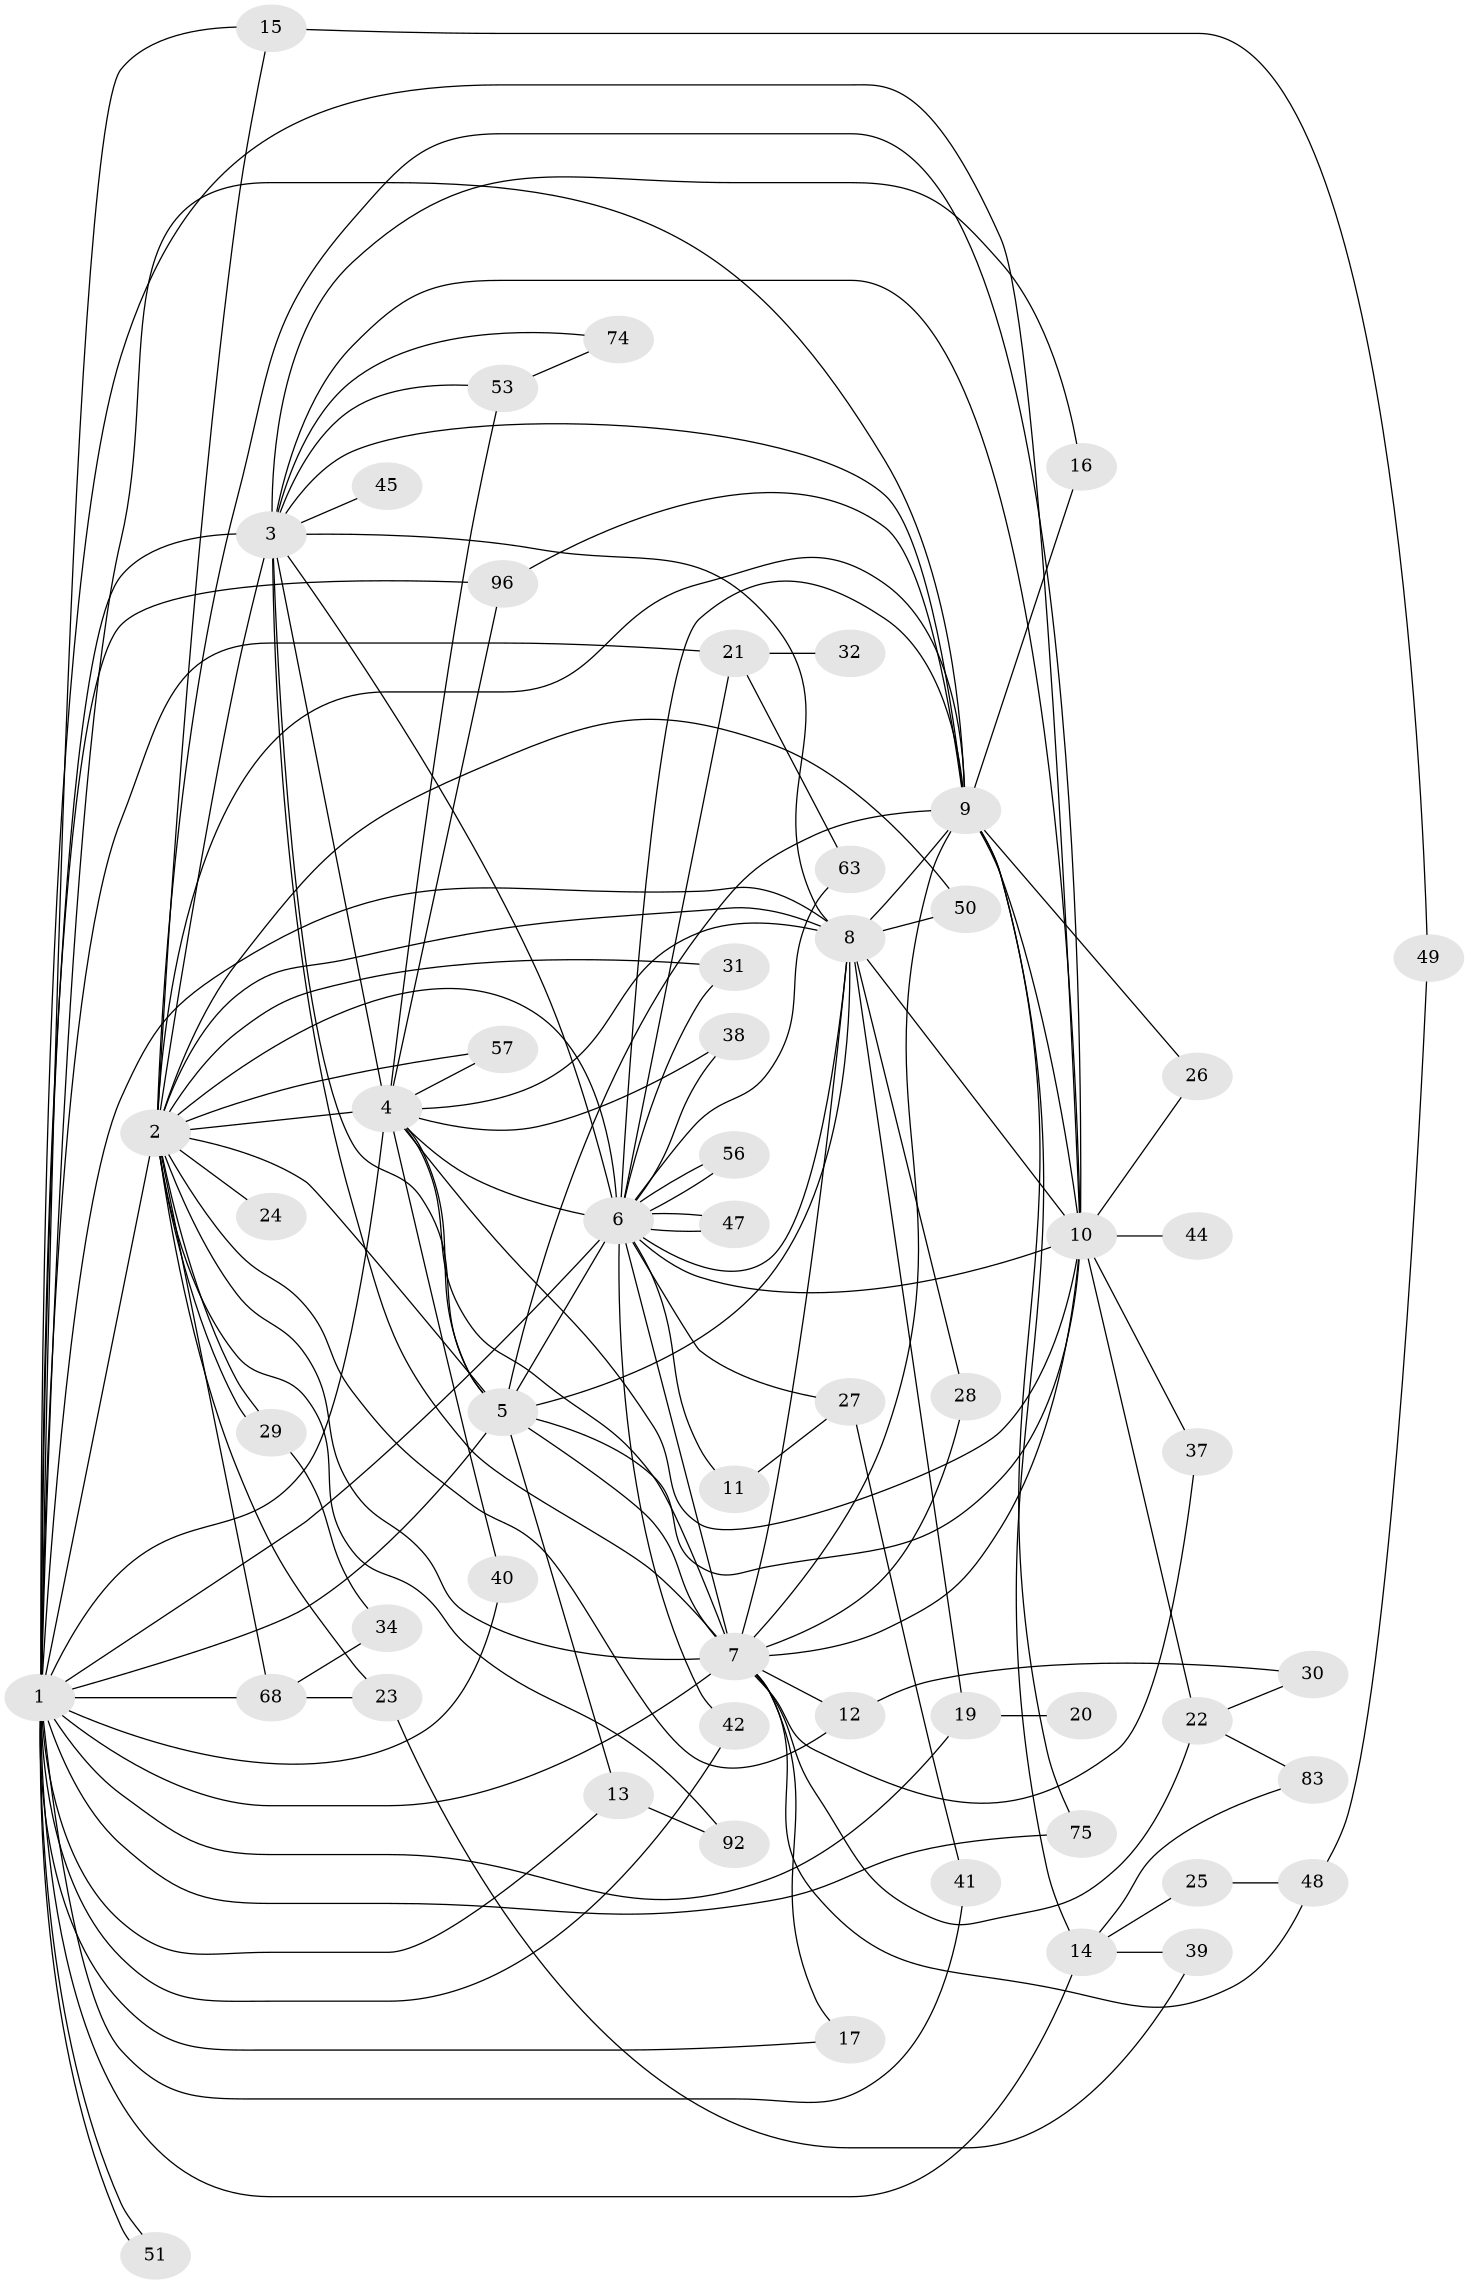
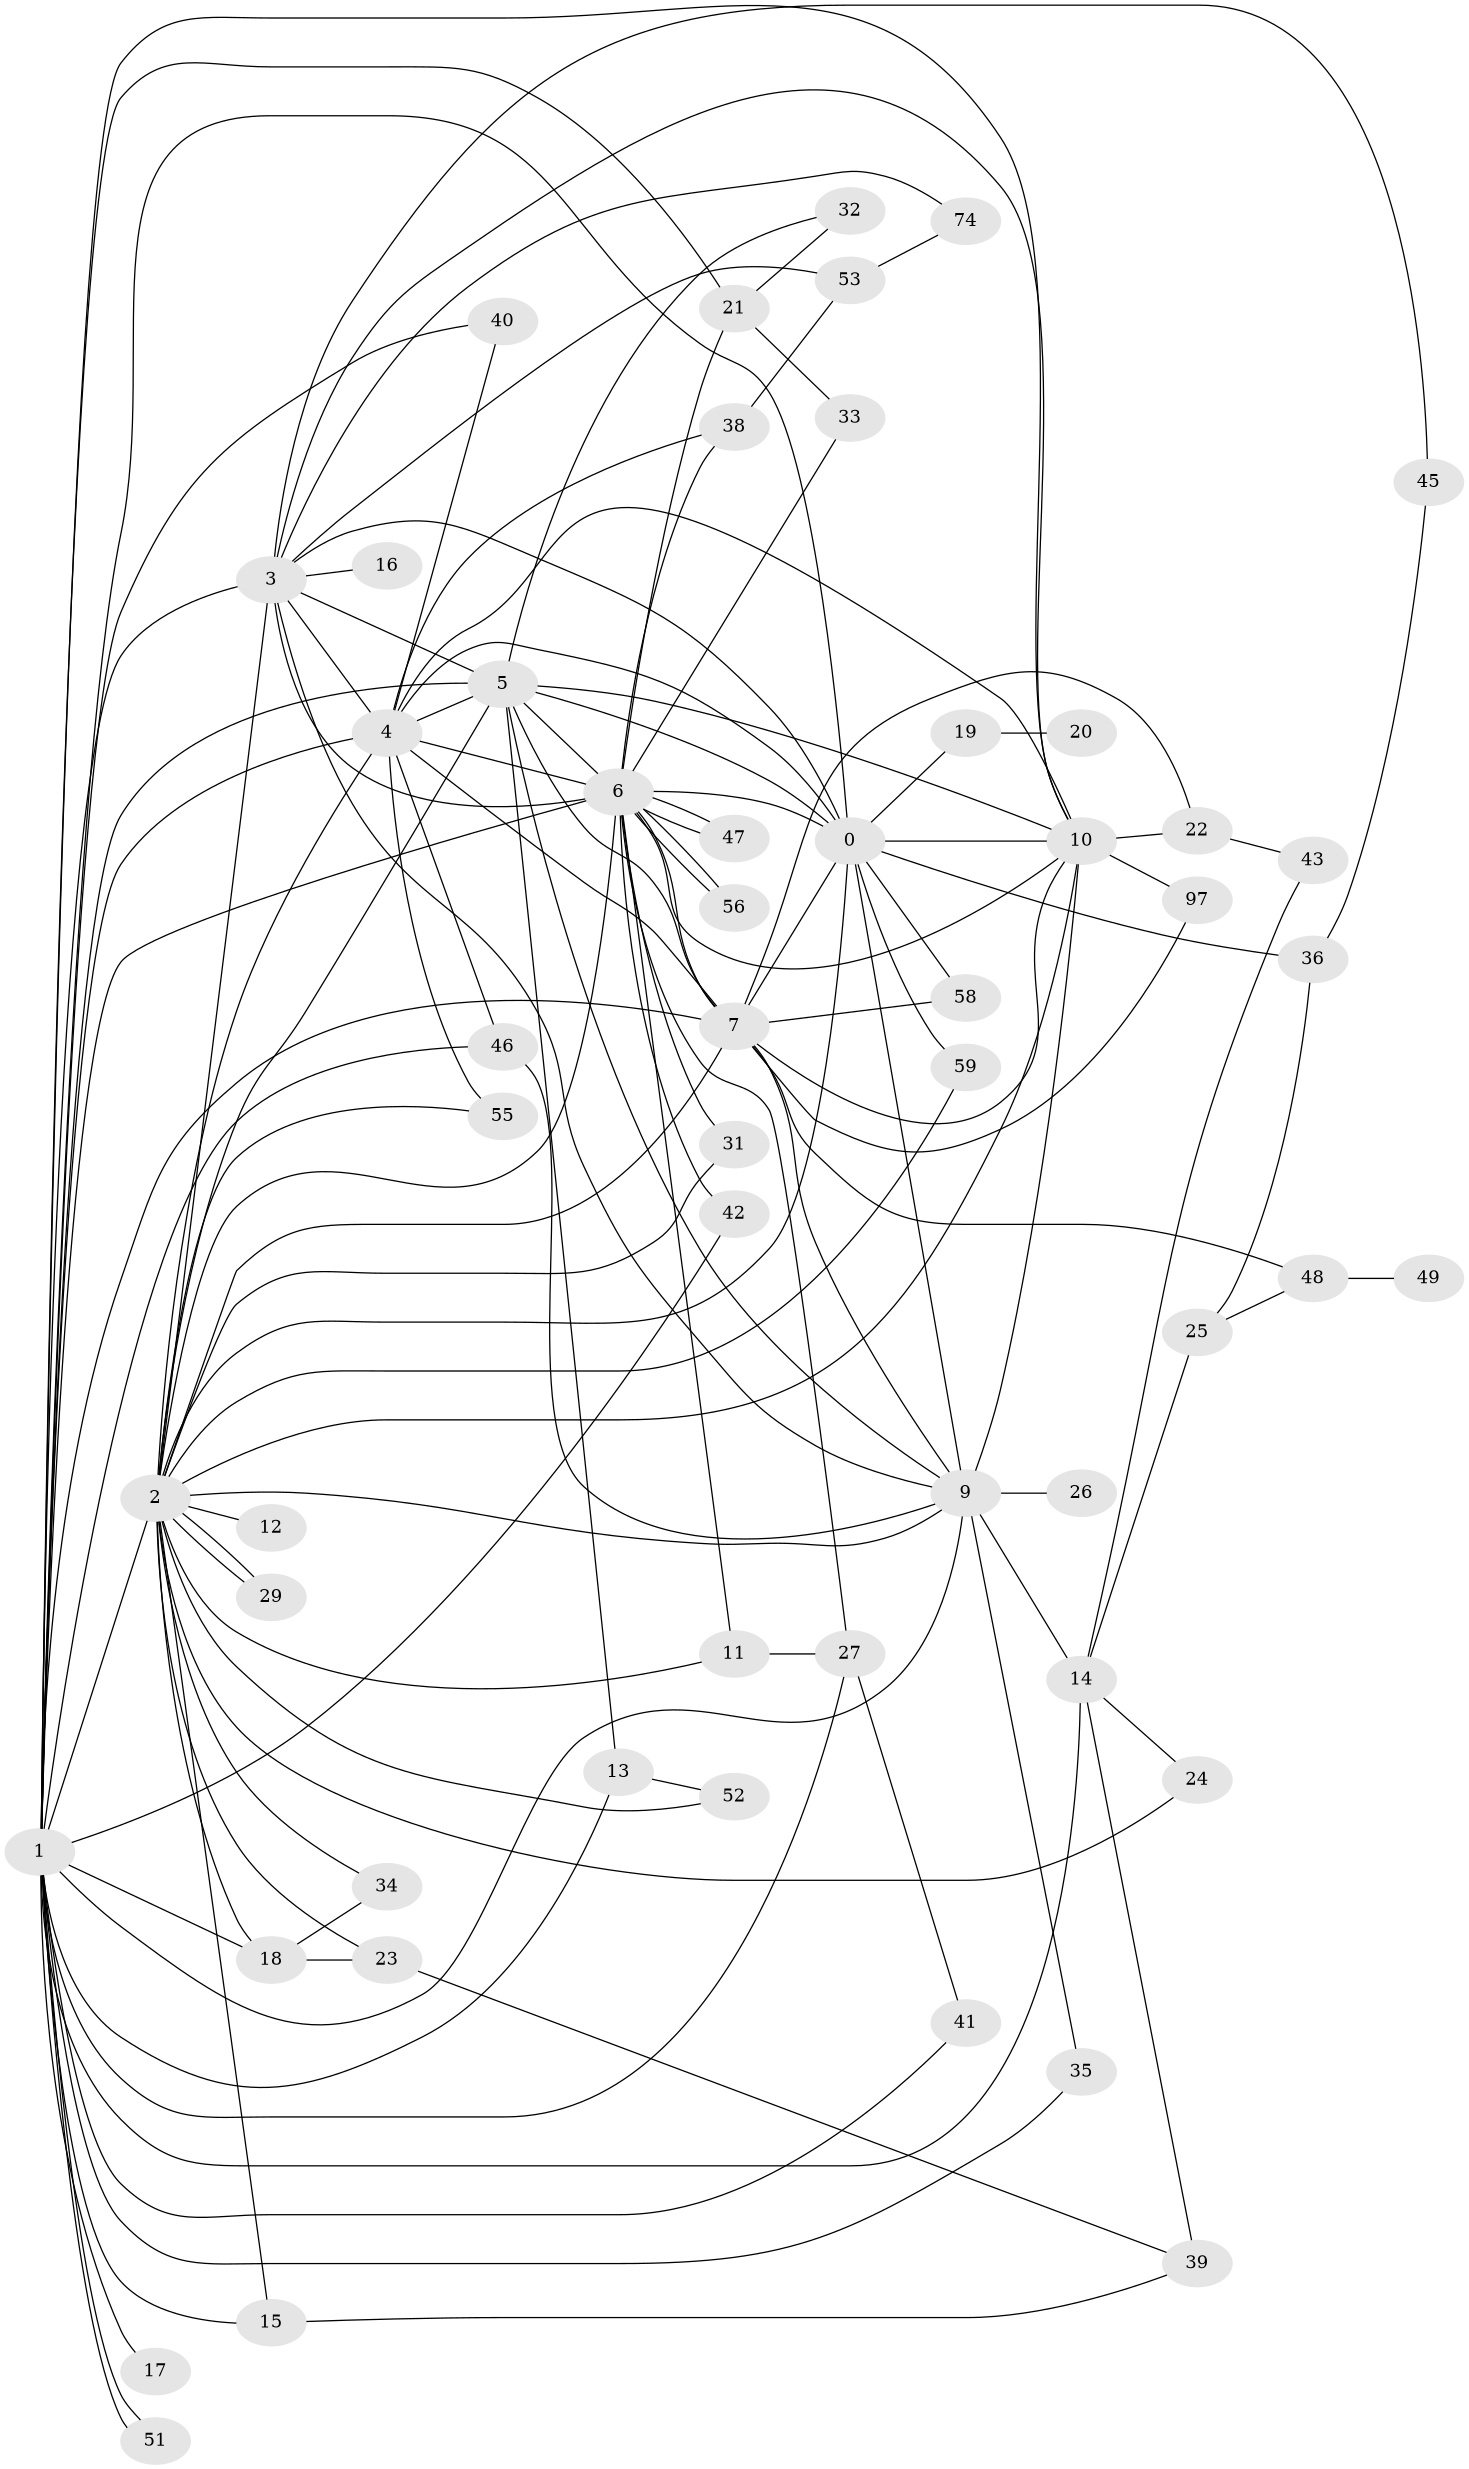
edge "15" -- "49": now "15" -- "39"
edge "32" -- "5": added
node "96": label "96" -> "46"
edge "16" -- "9": removed
edge "9" -- "6": removed
edge "53" -- "4": now "53" -- "38"
node "63": label "63" -> "33"
node "50": label "50" -> "59"
node "8": label "8" -> "0"
node "36": added
node "57": label "57" -> "55"
edge "26" -- "10": removed
edge "3" -- "7": removed
node "44": removed
node "28": label "28" -> "58"
node "37": label "37" -> "97"
edge "29" -- "34": now "2" -- "34"
node "30": removed
edge "2" -- "11": added
edge "7" -- "12": removed
node "68": label "68" -> "18"
edge "14" -- "24": added
node "83": label "83" -> "43"
edge "7" -- "17": removed
node "75": label "75" -> "35"
node "92": label "92" -> "52"
edge "1" -- "19": now "1" -- "27"
